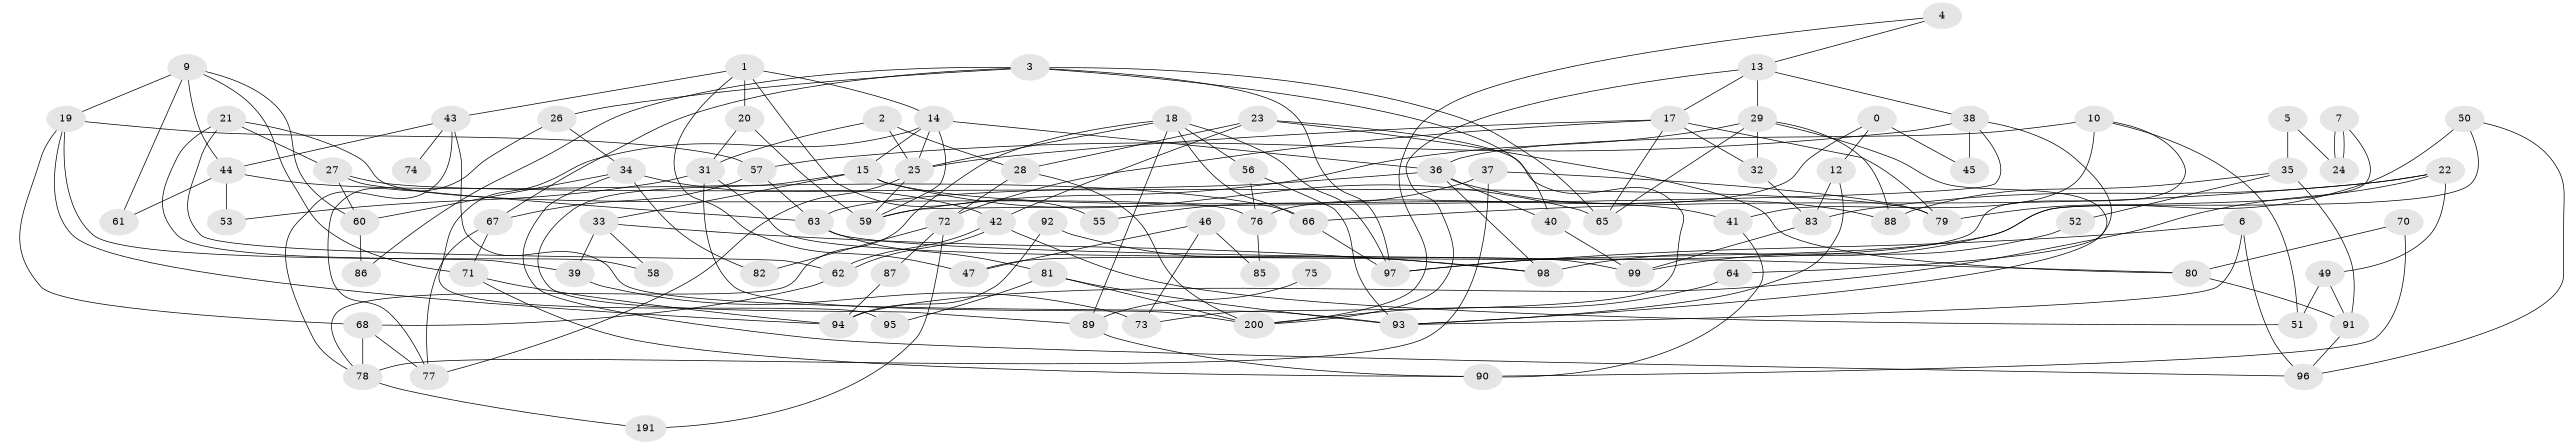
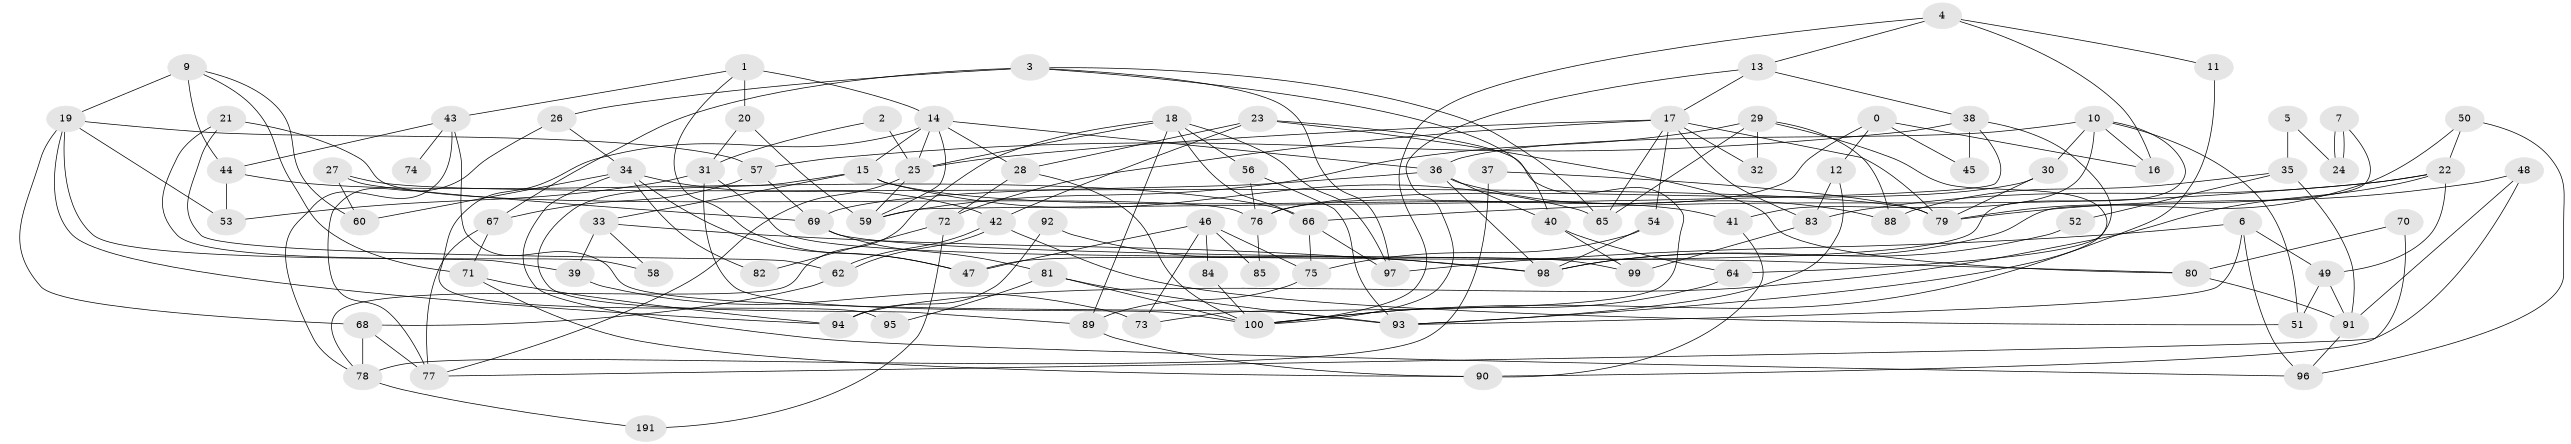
node "11": added
edge "13" -- "29": removed
edge "2" -- "28": now "14" -- "28"
edge "21" -- "27": removed
edge "19" -- "53": added
node "30": added
node "16": added
node "48": added
edge "32" -- "83": now "17" -- "83"
node "61": removed
node "63": label "63" -> "69"
node "55": removed
node "54": added
edge "50" -- "97": now "50" -- "22"
edge "34" -- "47": added
edge "46" -- "75": added
edge "6" -- "49": added
edge "66" -- "75": added
edge "40" -- "64": added
edge "52" -- "99": now "52" -- "98"
node "86": removed
node "87": removed
node "84": added
node "200": label "200" -> "100"
